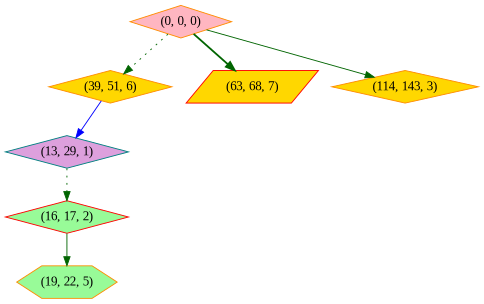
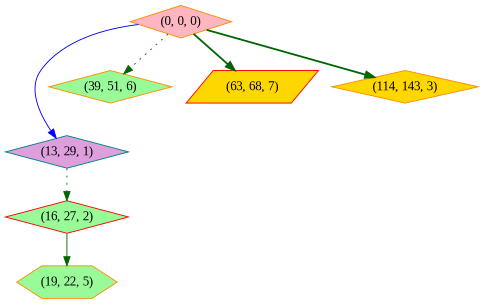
edge "(0, 0, 0)" -> "(114, 143, 3)": style solid -> bold
node "(39, 51, 6)": fillcolor gold -> palegreen
edge "(39, 51, 6)" -> "(13, 29, 1)": now "(0, 0, 0)" -> "(13, 29, 1)"
node "(16, 17, 2)": label "(16, 17, 2)" -> "(16, 27, 2)"
